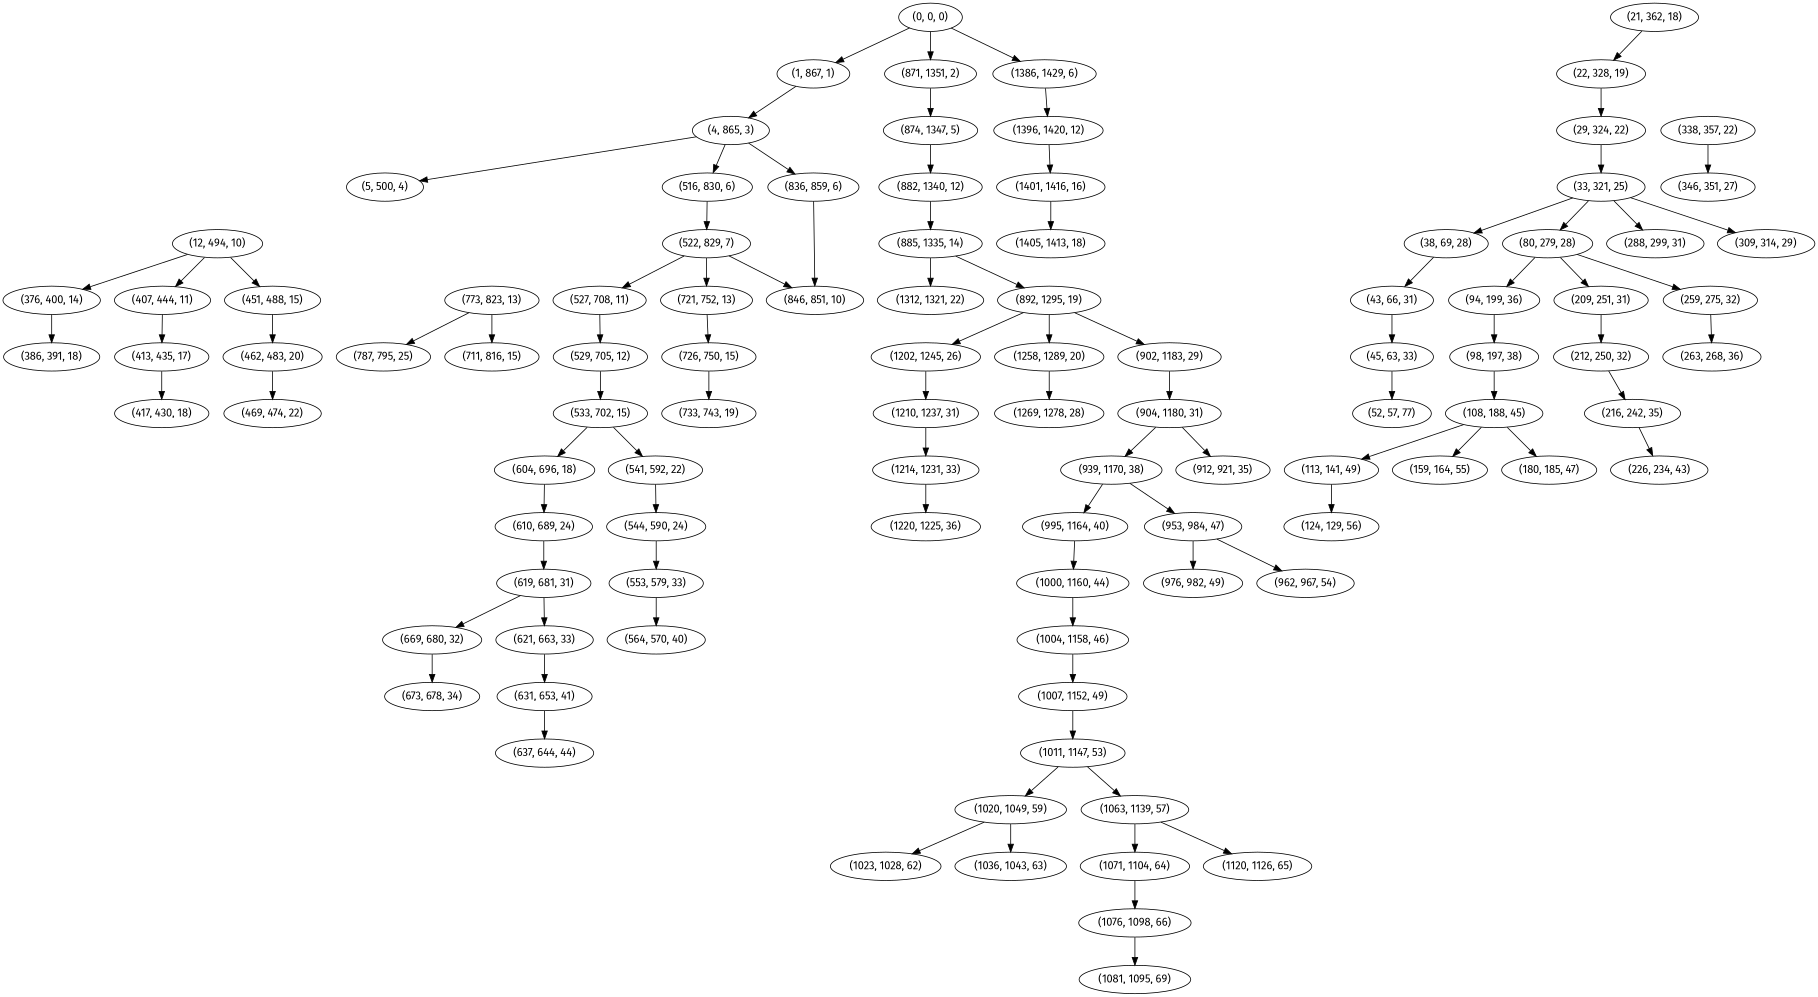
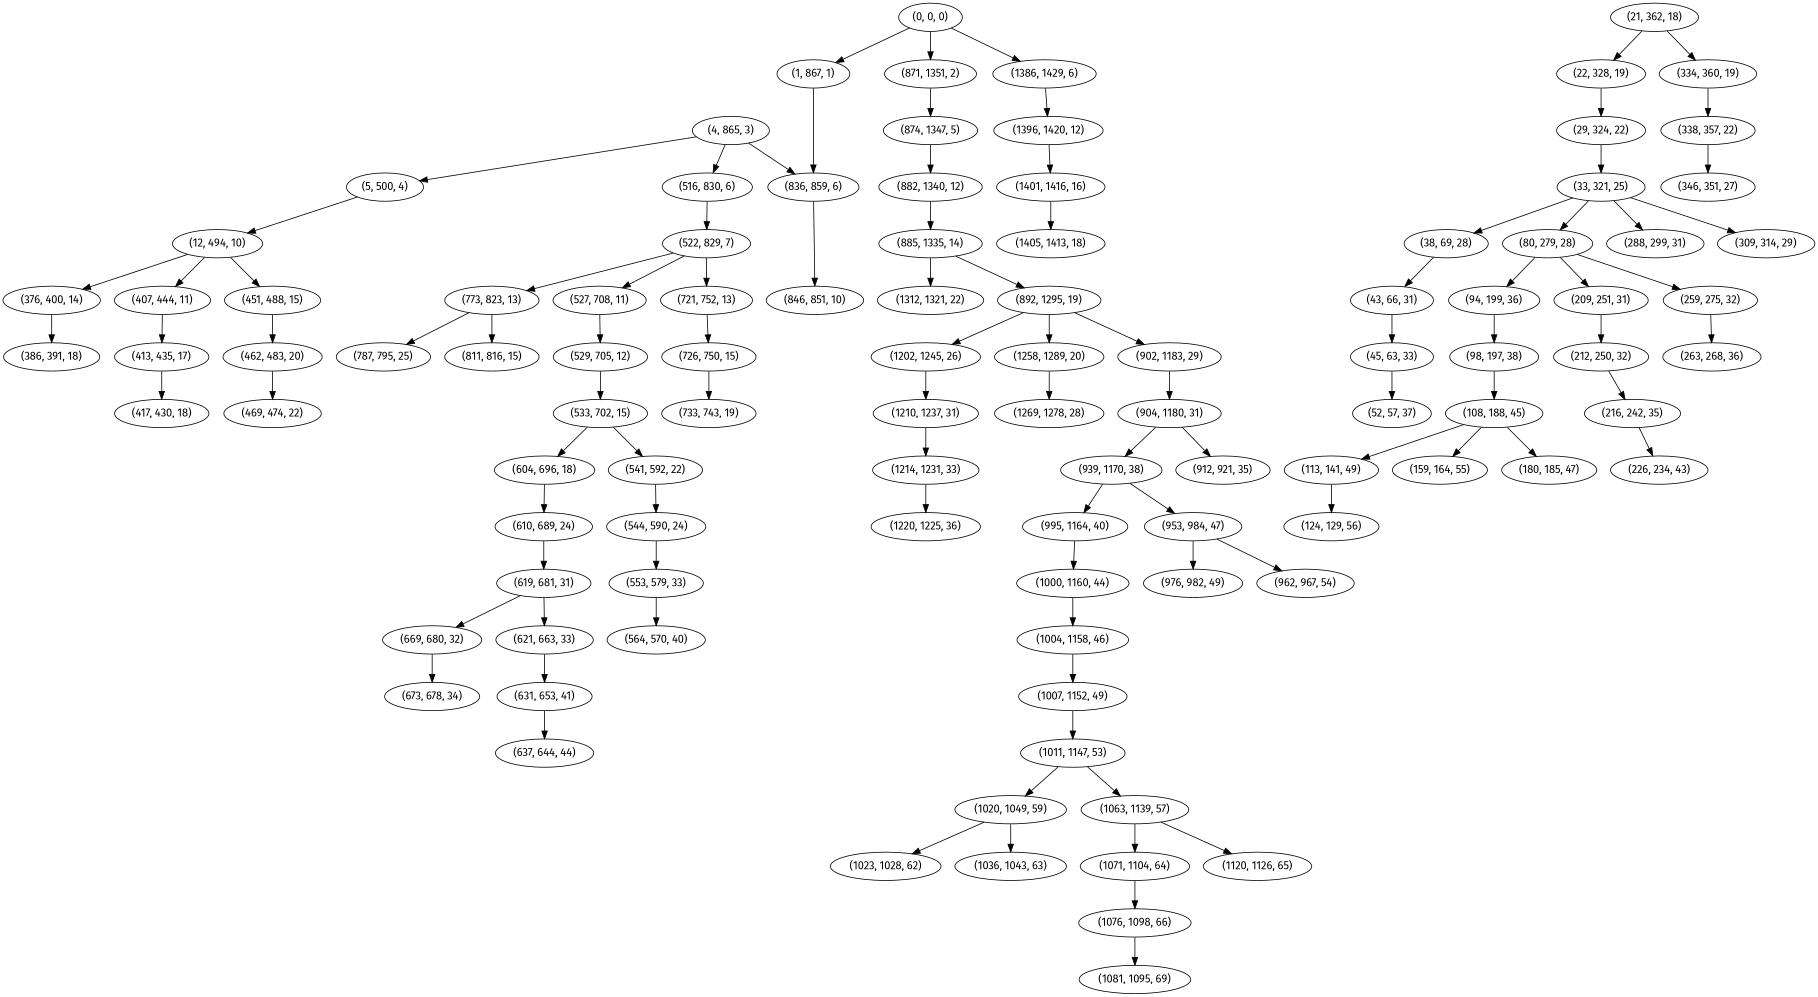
node "(334, 360, 19)": added
edge "(1, 867, 1)" -> "(4, 865, 3)": now "(1, 867, 1)" -> "(836, 859, 6)"
edge "(5, 500, 4)" -> "(12, 494, 10)": added
edge "(522, 829, 7)" -> "(846, 851, 10)": now "(522, 829, 7)" -> "(773, 823, 13)"
node "(711, 816, 15)": label "(711, 816, 15)" -> "(811, 816, 15)"
node "(52, 57, 77)": label "(52, 57, 77)" -> "(52, 57, 37)"
